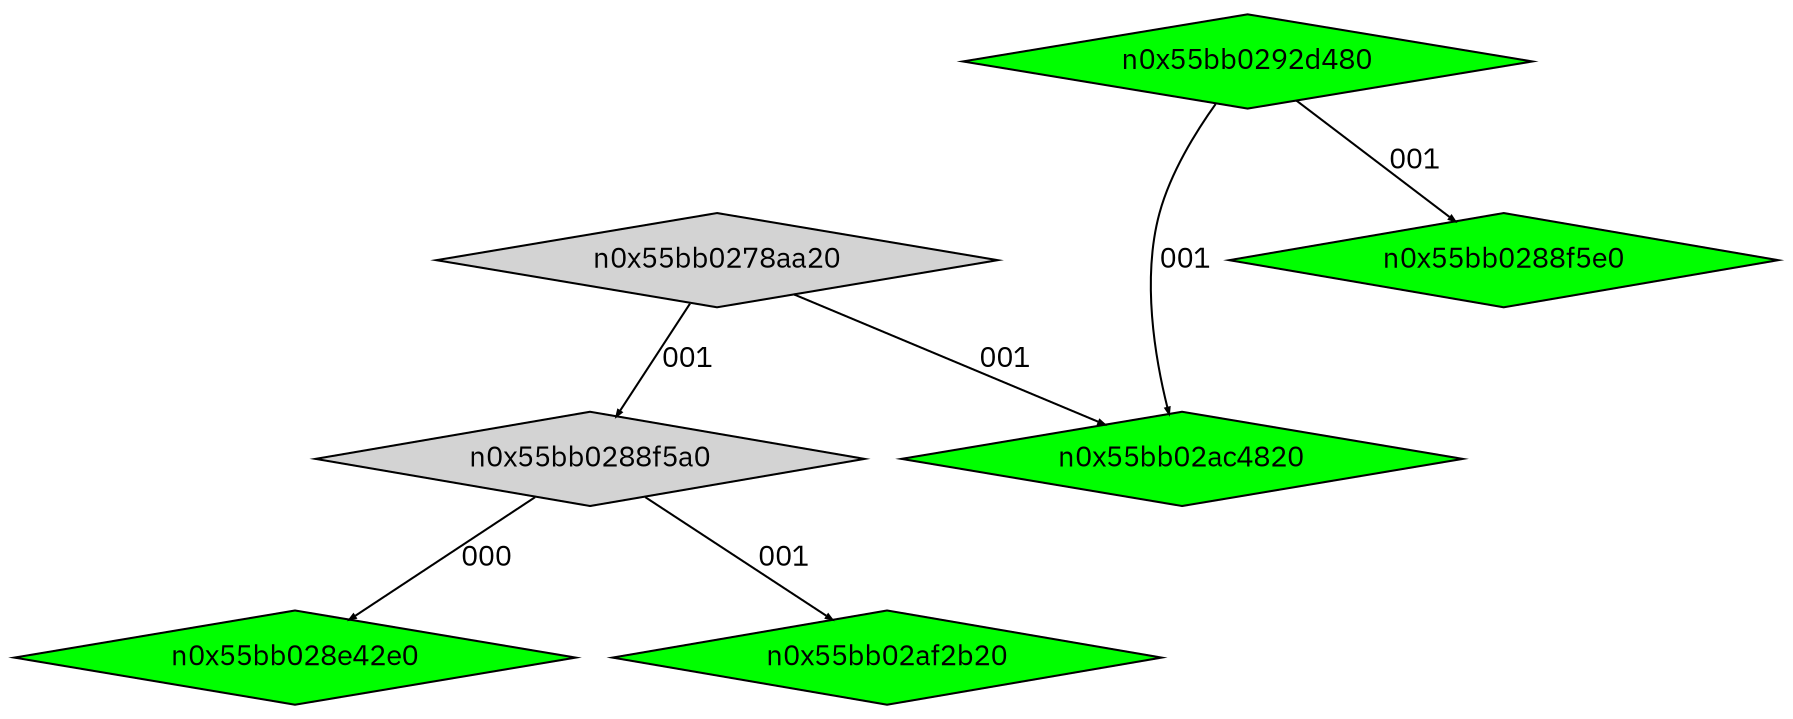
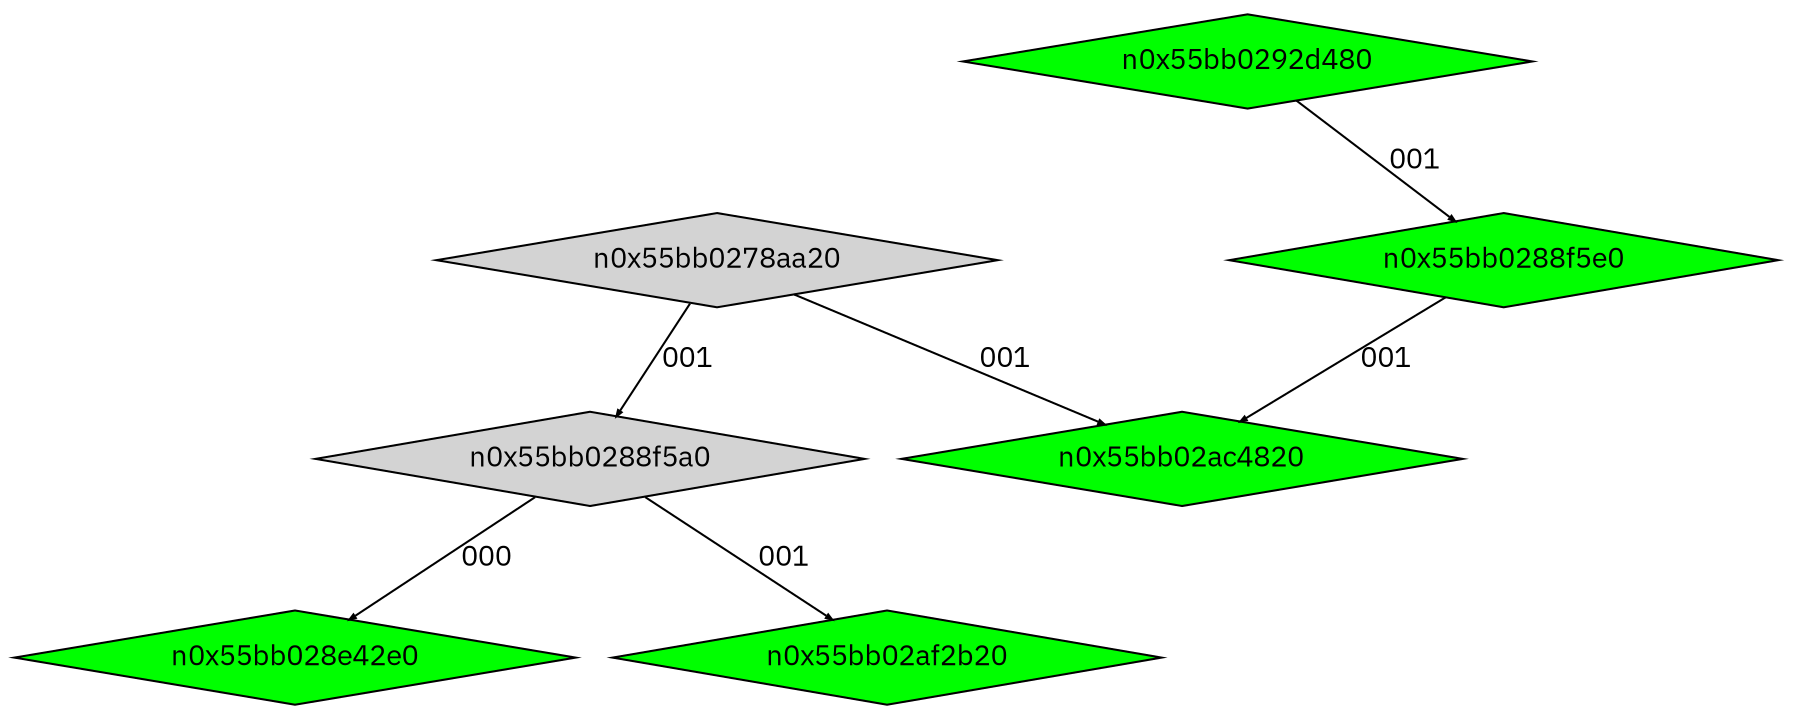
edge "n0x55bb0292d480" -> "n0x55bb02ac4820": now "n0x55bb0288f5e0" -> "n0x55bb02ac4820"
